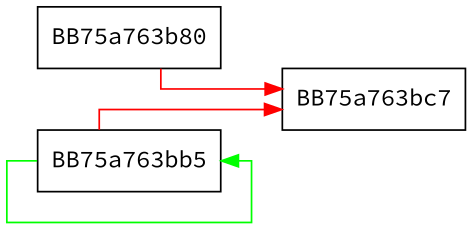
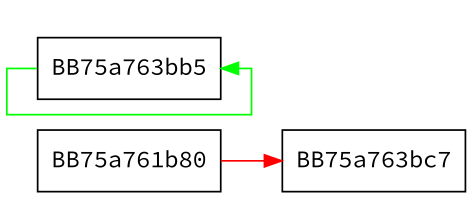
node "BB75a763b80": label "BB75a763b80" -> "BB75a761b80"
edge "BB75a763bb5" -> "BB75a763bc7": removed
